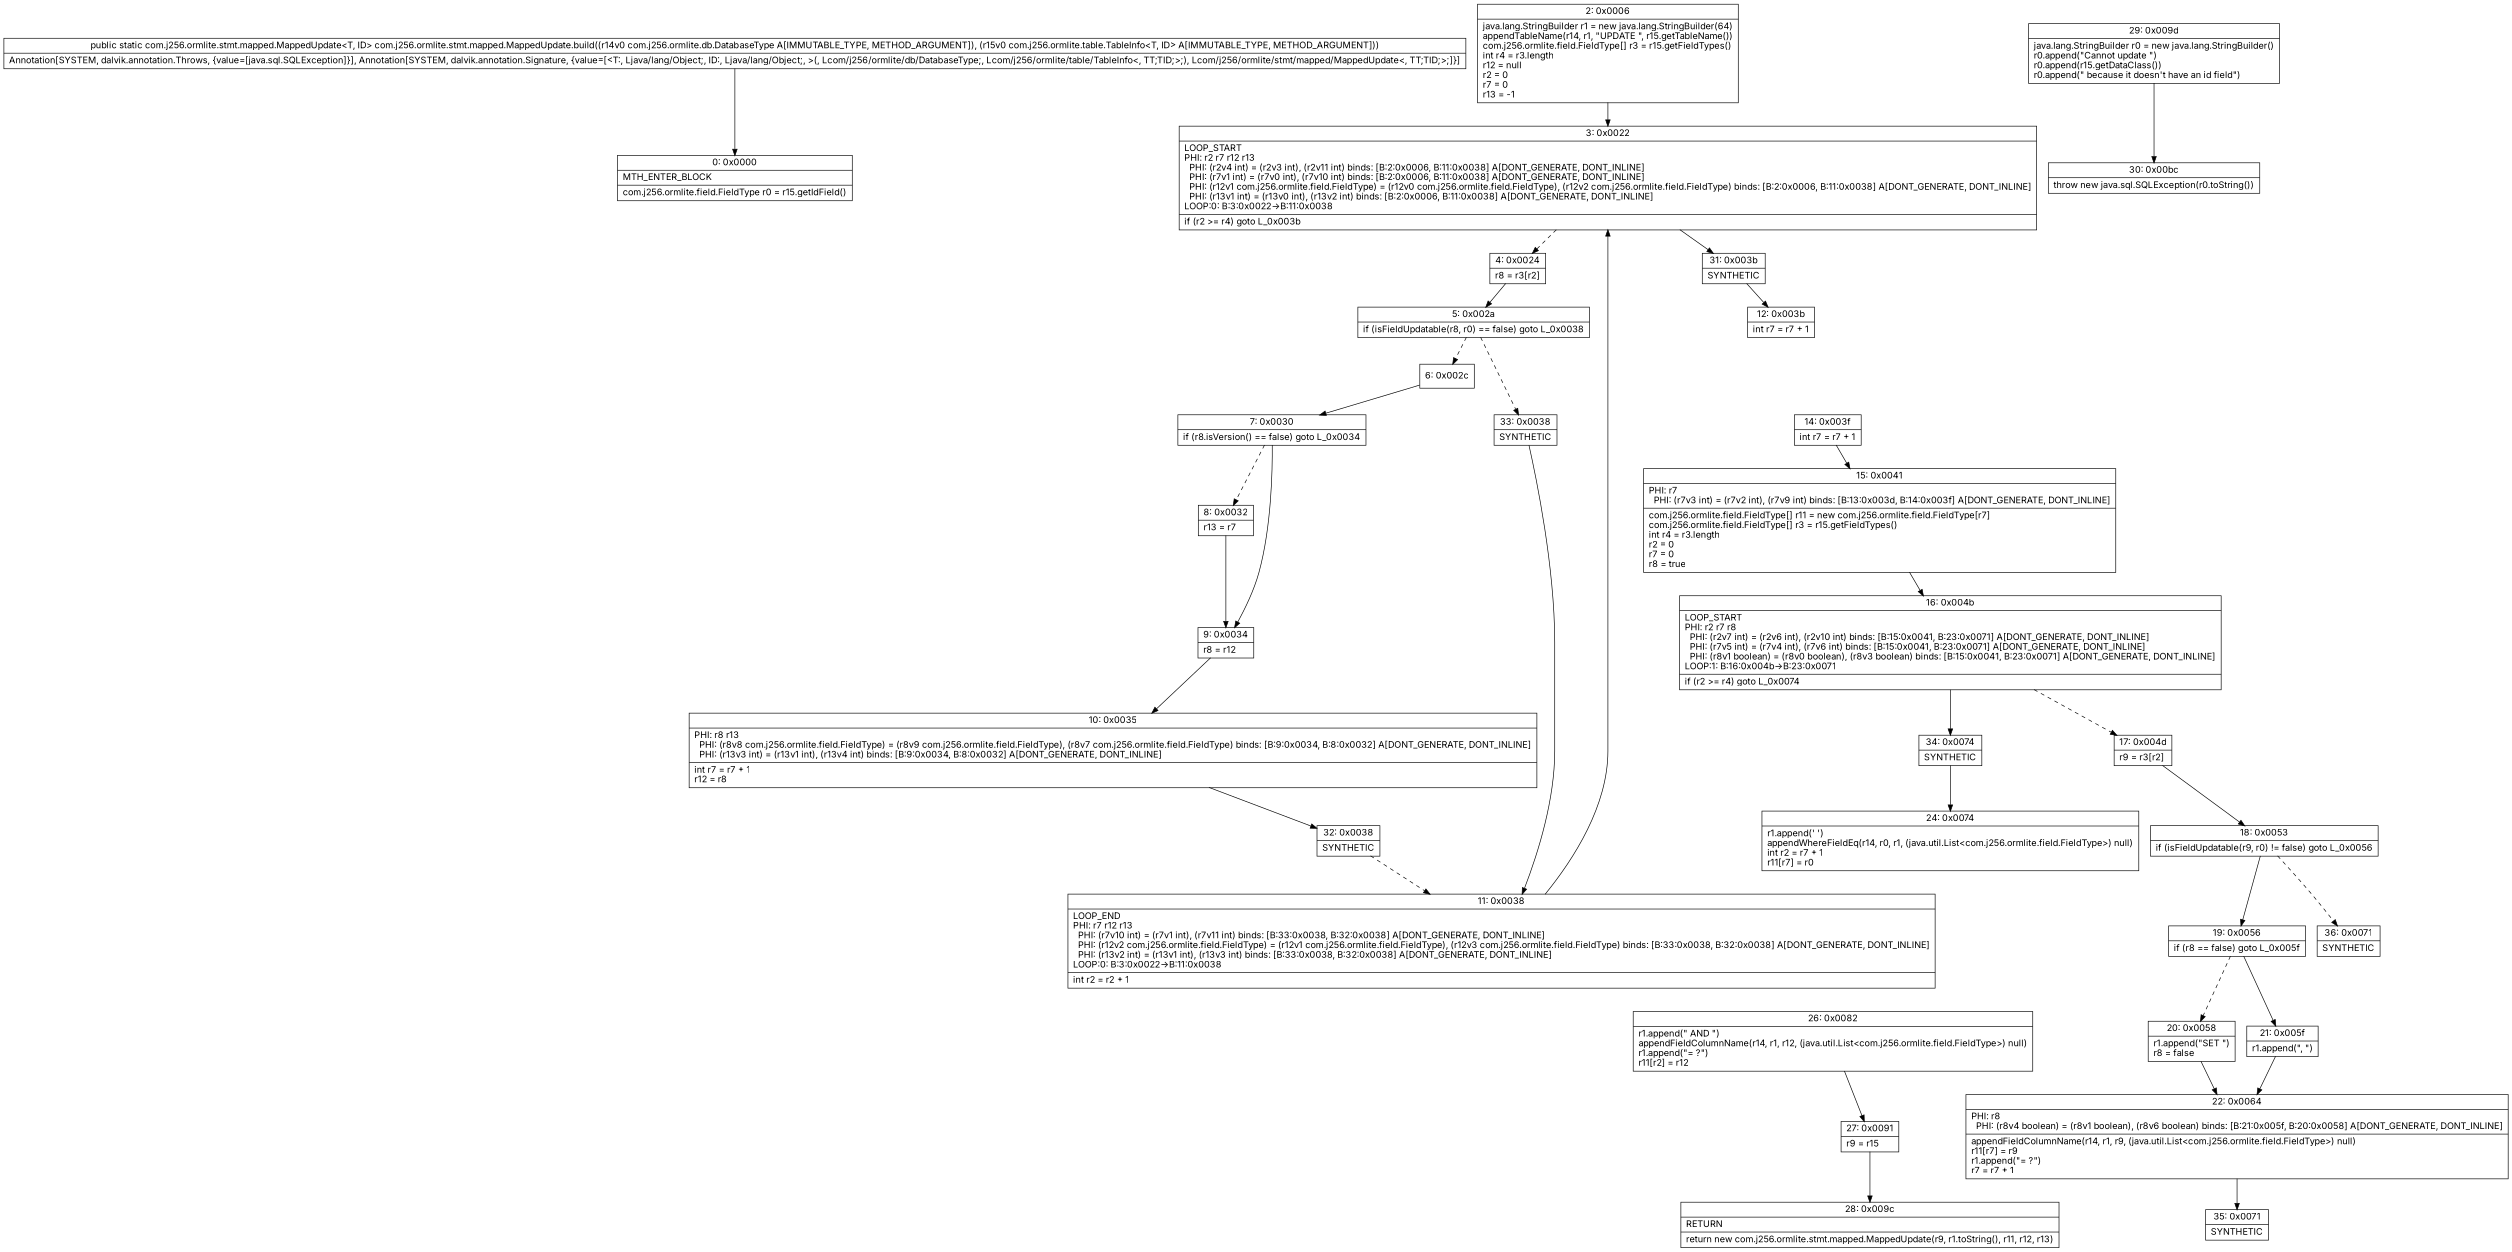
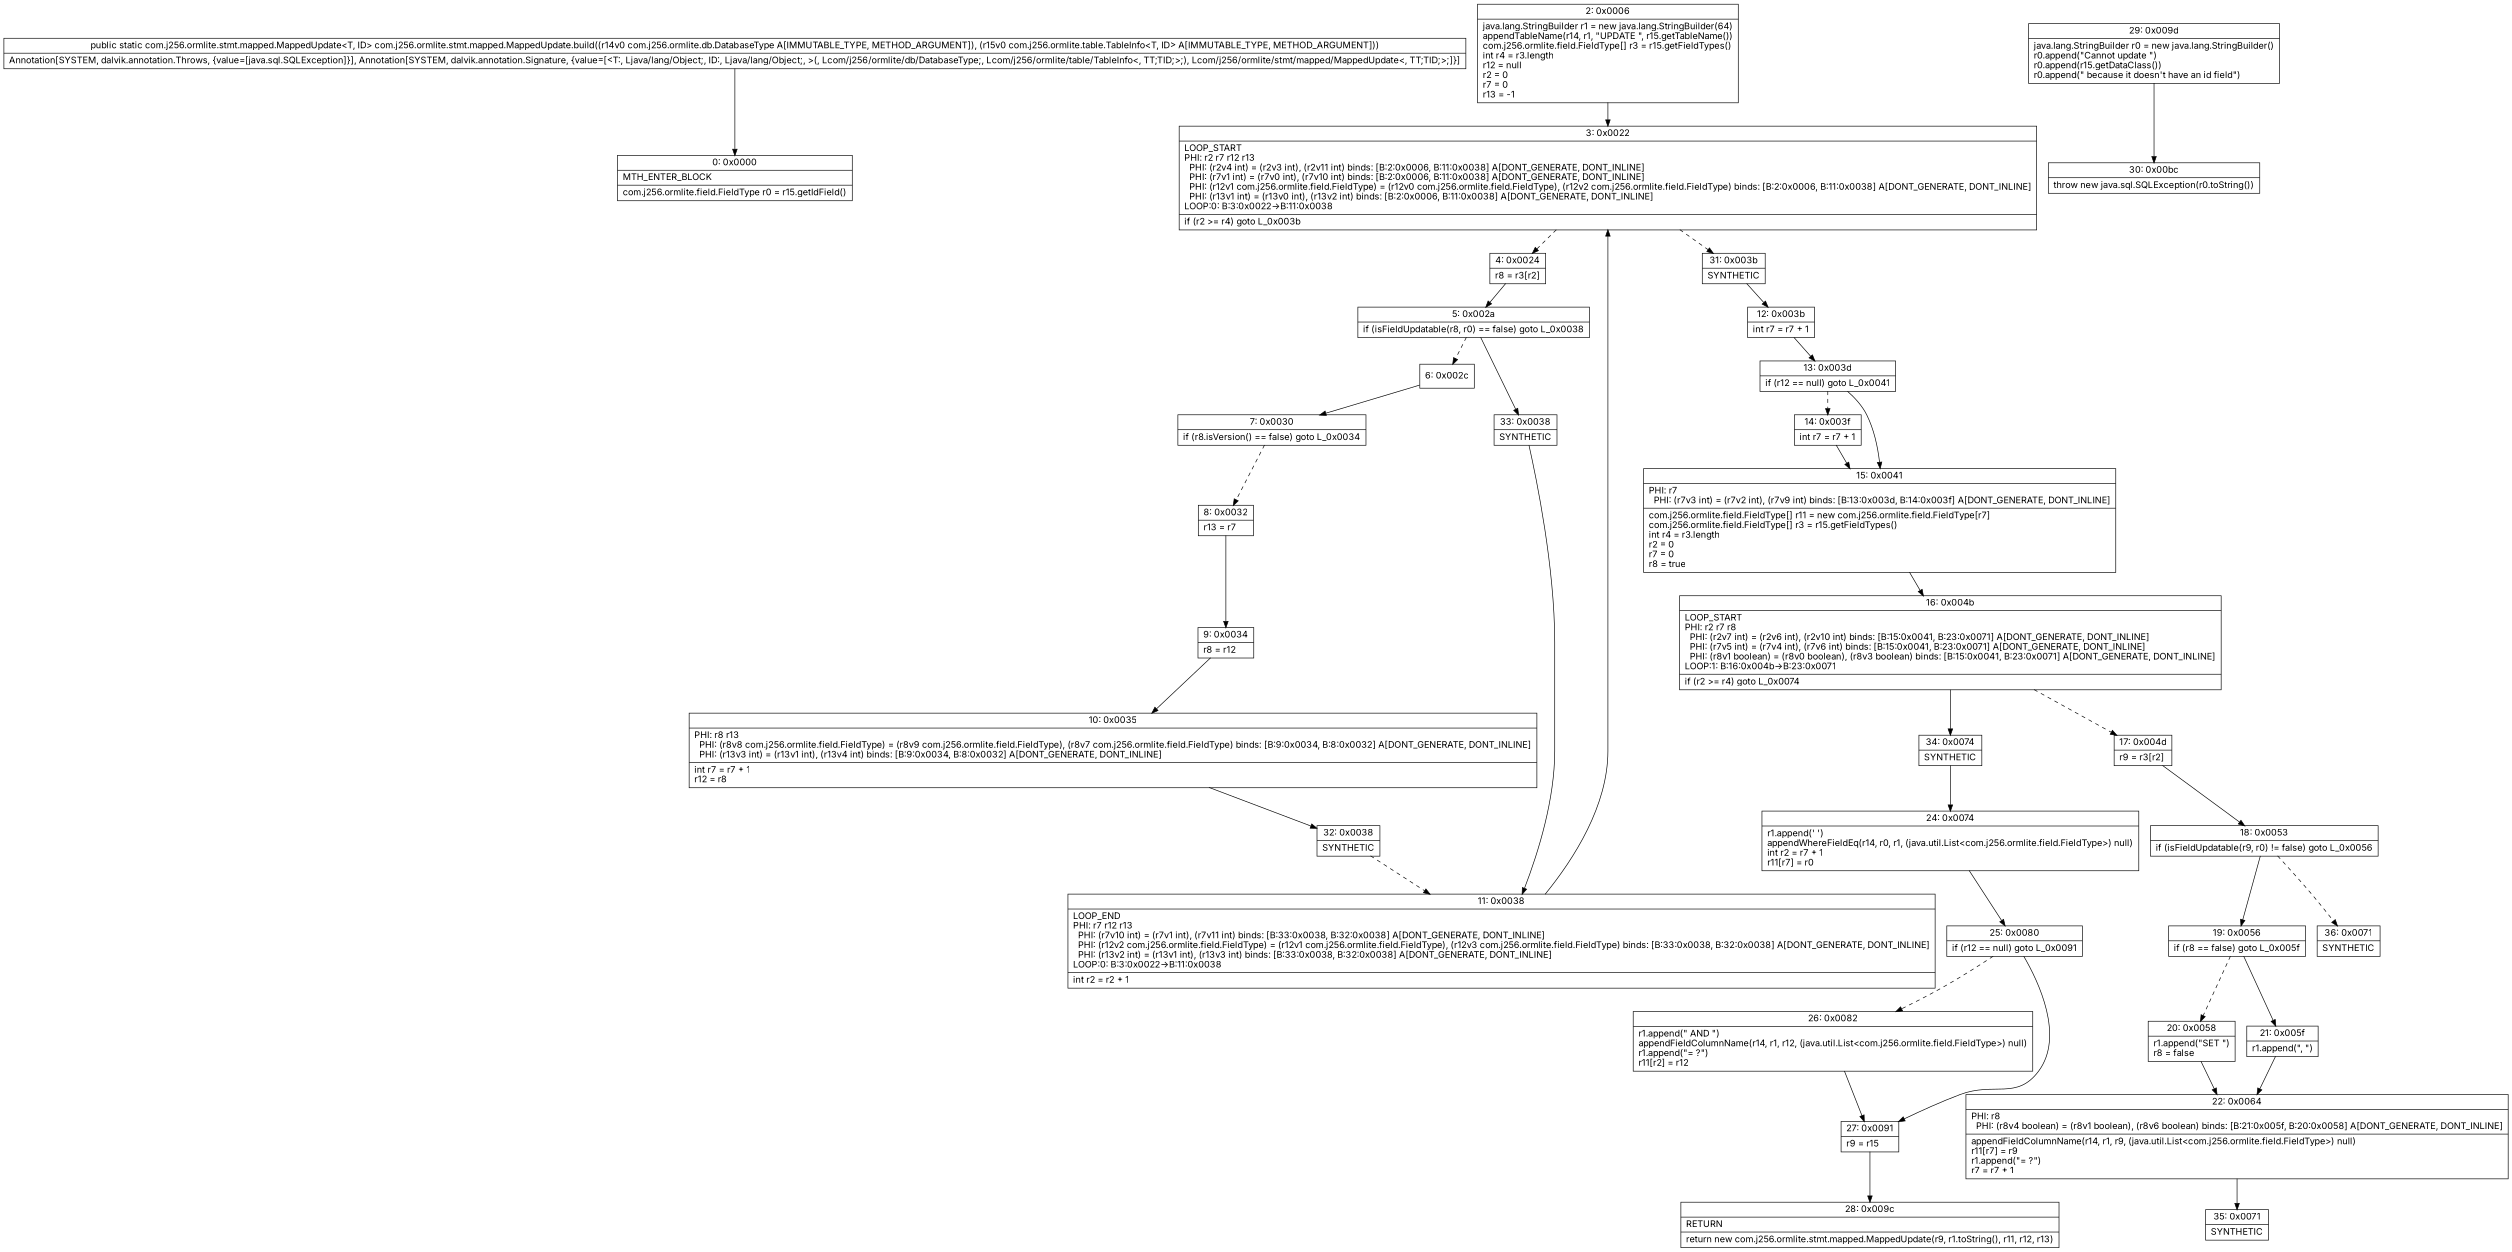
edge "3: 0x0022" -> "31: 0x003b": style solid -> dashed
edge "5: 0x002a" -> "33: 0x0038": style dashed -> solid
node "13: 0x003d": added
edge "7: 0x0030" -> "9: 0x0034": removed
node "25: 0x0080": added
